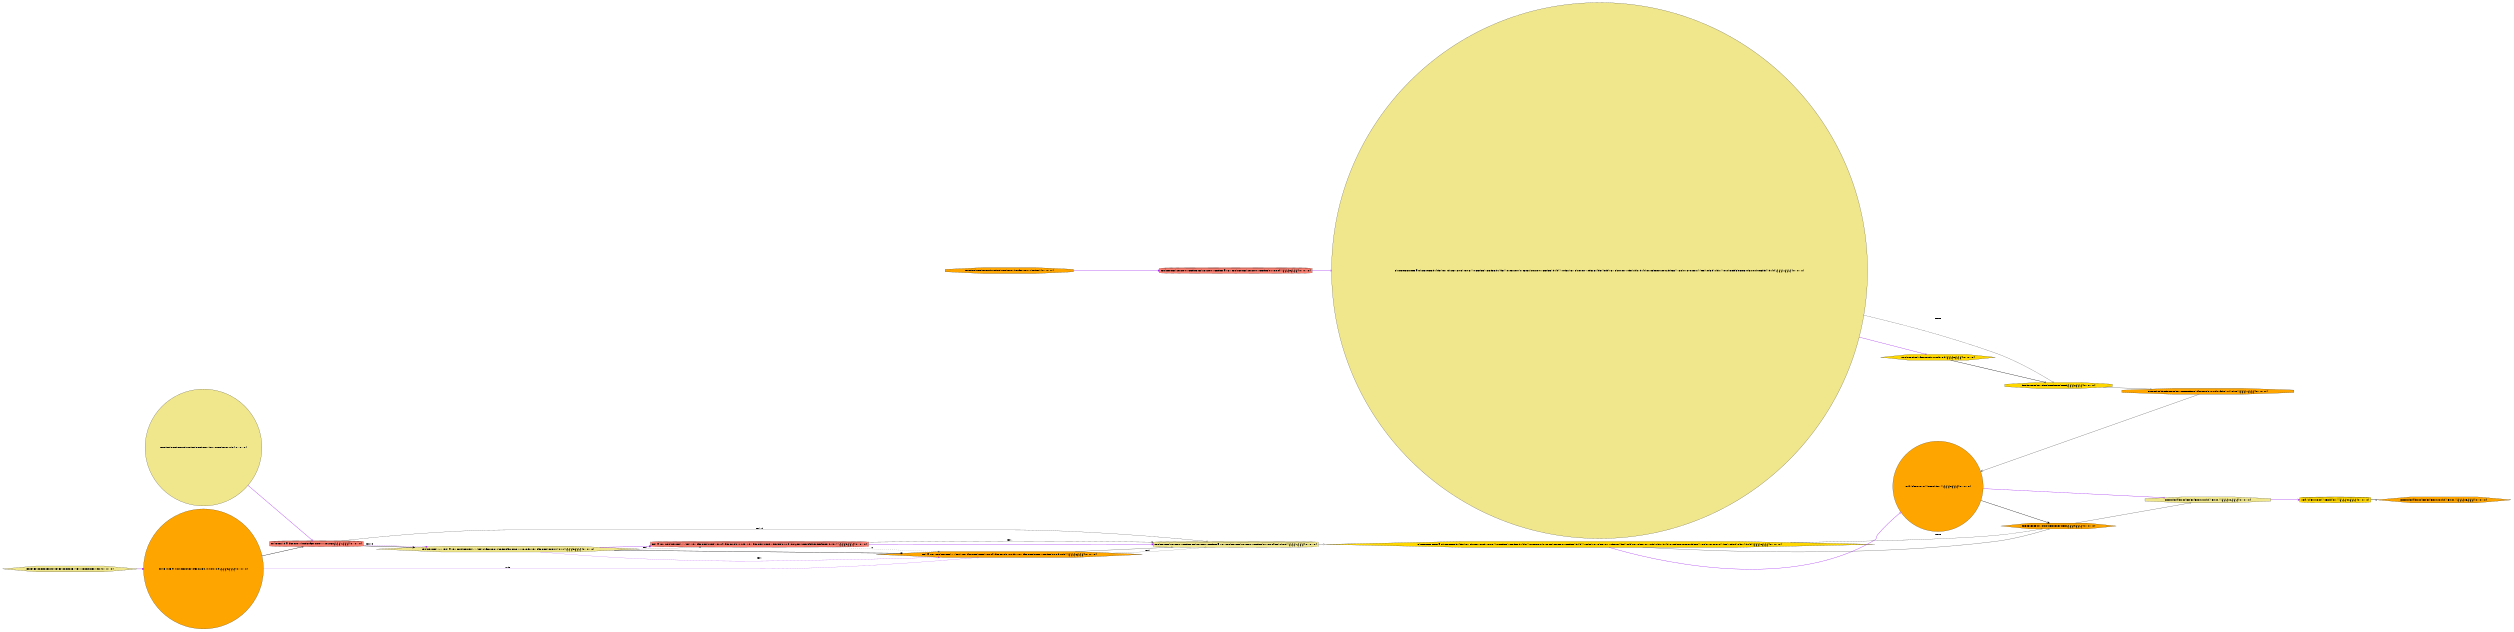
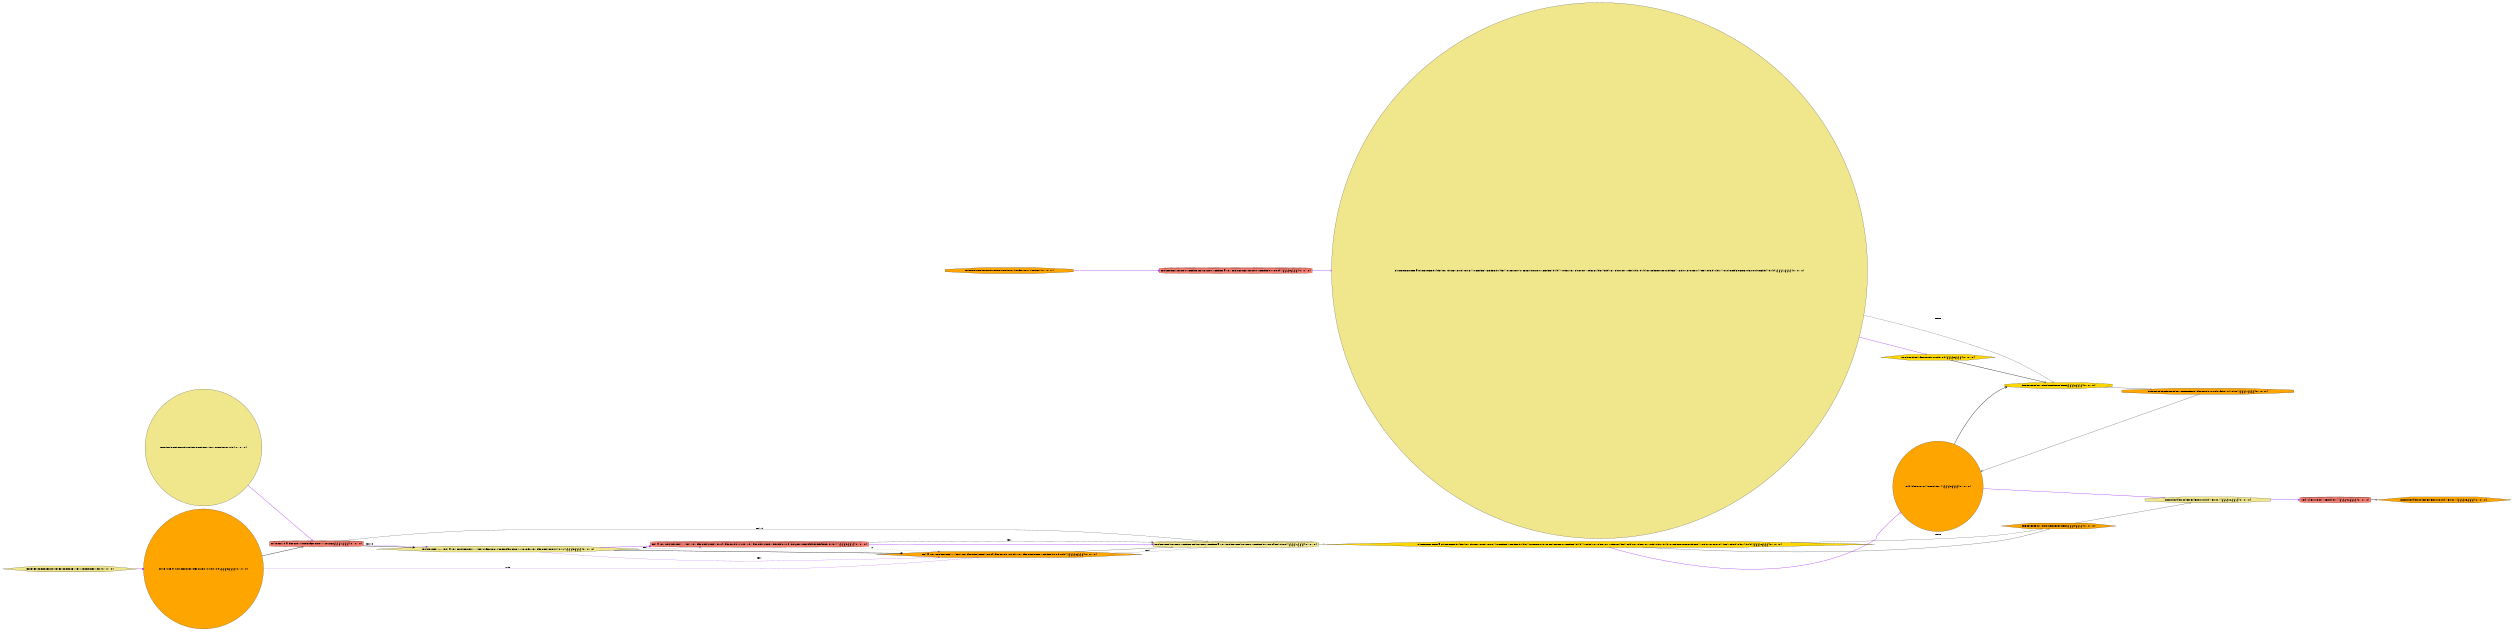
node "verify(client,never()).search(any())@@@11@@@['1', '1', '0']": fillcolor gold -> salmon
edge "verify(client,never()).search(any())@@@8@@@['1', '0', '1']" -> "databaseRegistry.checkDatabases(state)@@@9@@@['1', '1', '0']": now "verify(client,never()).search(any())@@@8@@@['1', '0', '1']" -> "databaseRegistry.checkDatabases(state)@@@6@@@['0', '0', '1']"
